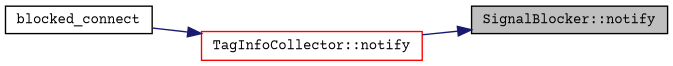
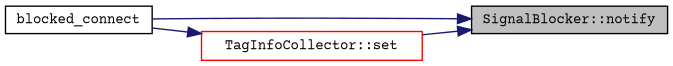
edge "blocked_connect" -> "SignalBlocker::notify": added
node "TagInfoCollector::notify": label "TagInfoCollector::notify" -> "TagInfoCollector::set"
